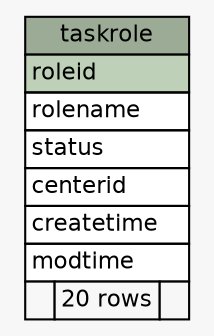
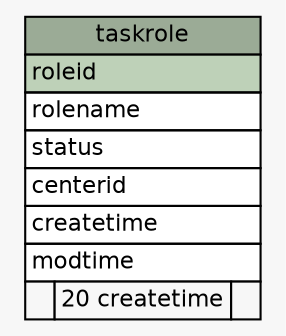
node "taskrole": text "20 rows" -> "20 createtime"
